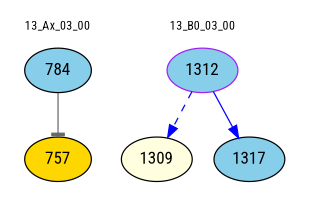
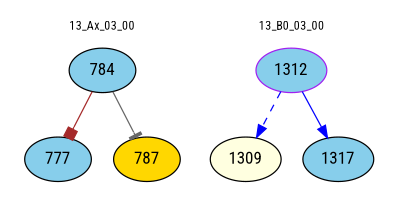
node "777": added
node "757": label "757" -> "787"
